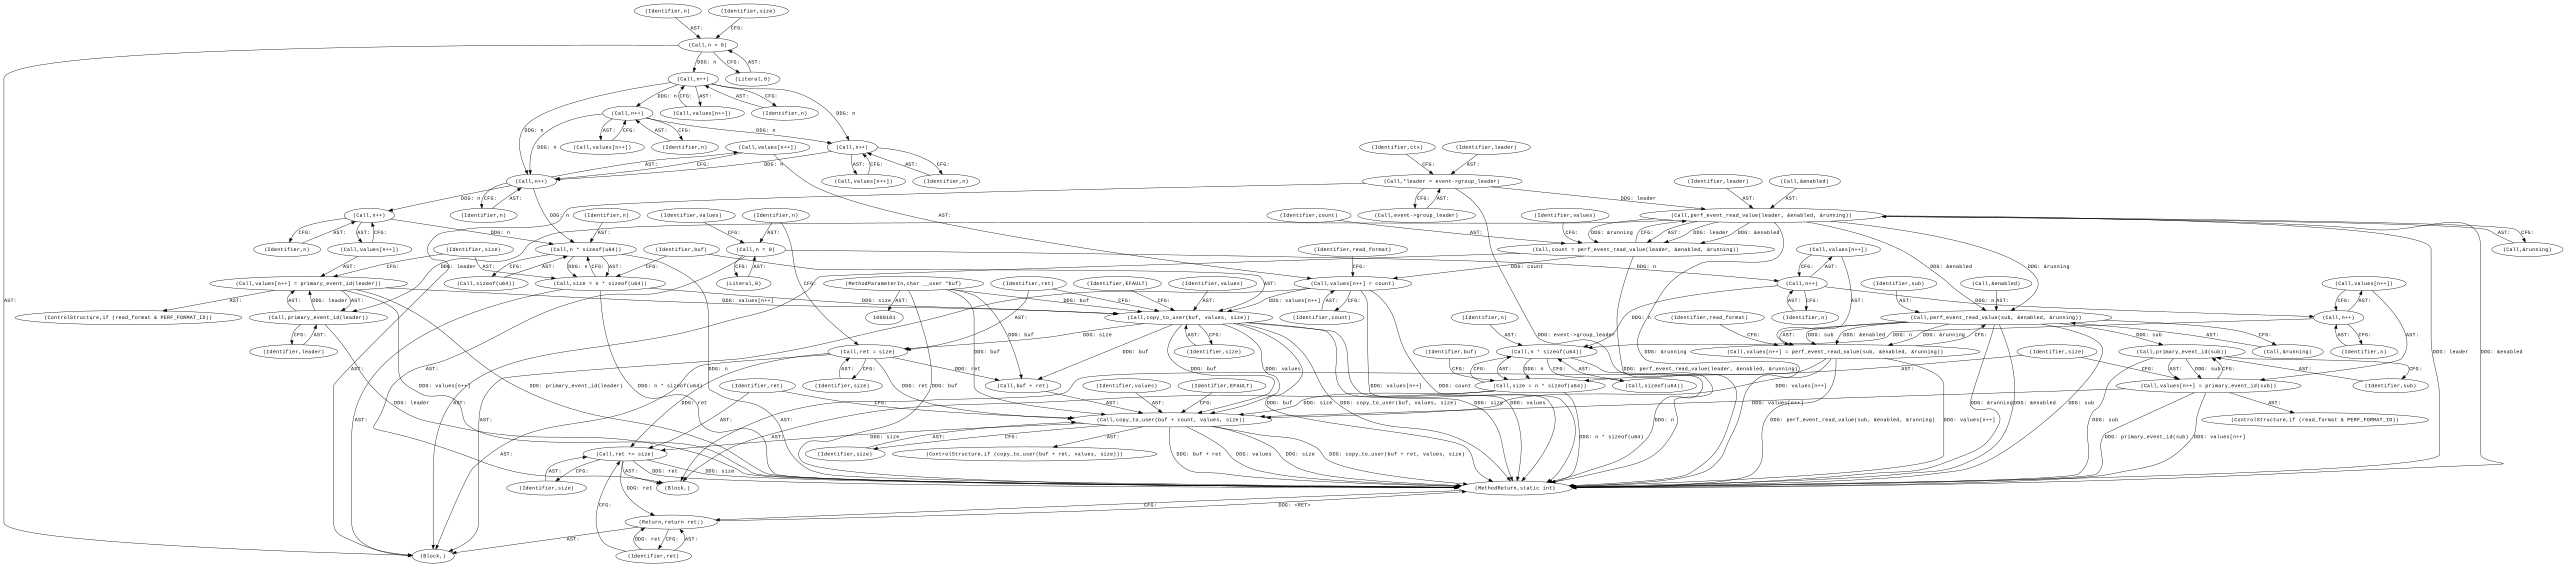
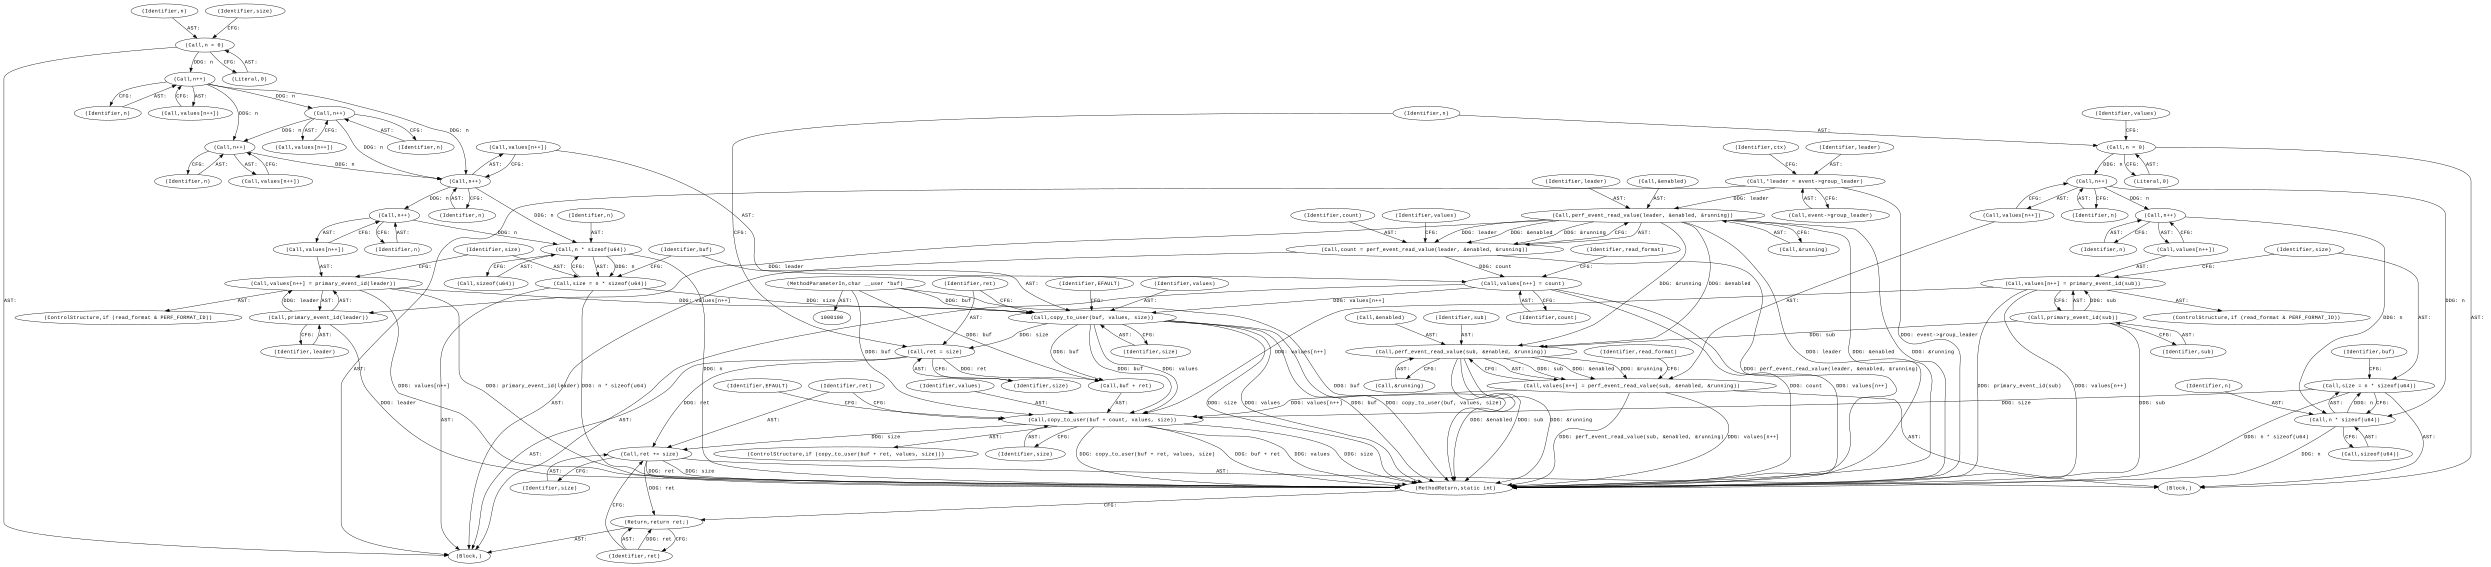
node "1000101": label "1000101" -> "1000100"
edge "(Call,perf_event_read_value(sub, &enabled, &running))" -> "(Call,primary_event_id(sub))": reversed
edge "(Call,ret = size)" -> "(Call,copy_to_user(buf + count, values, size))": removed, label "DDG: ret"
edge "(Return,return ret;)" -> "(MethodReturn,static int)": removed, label "DDG: <RET>"
